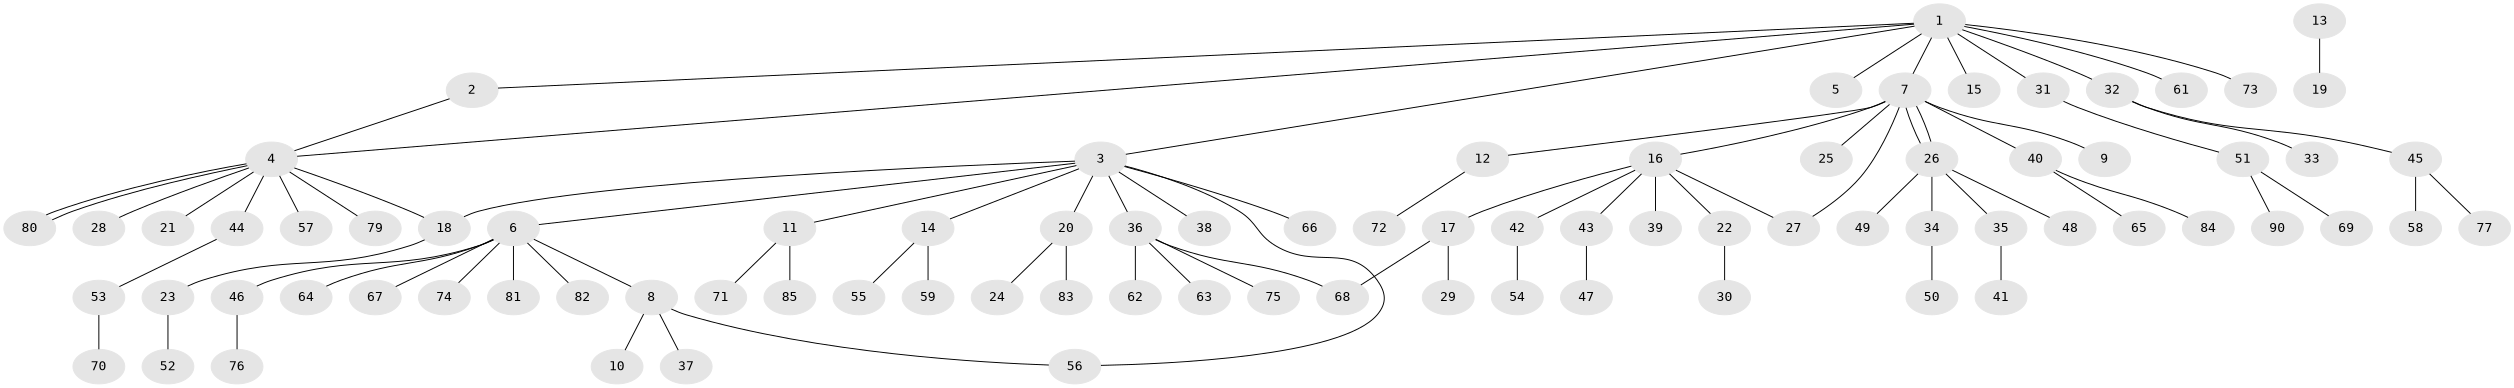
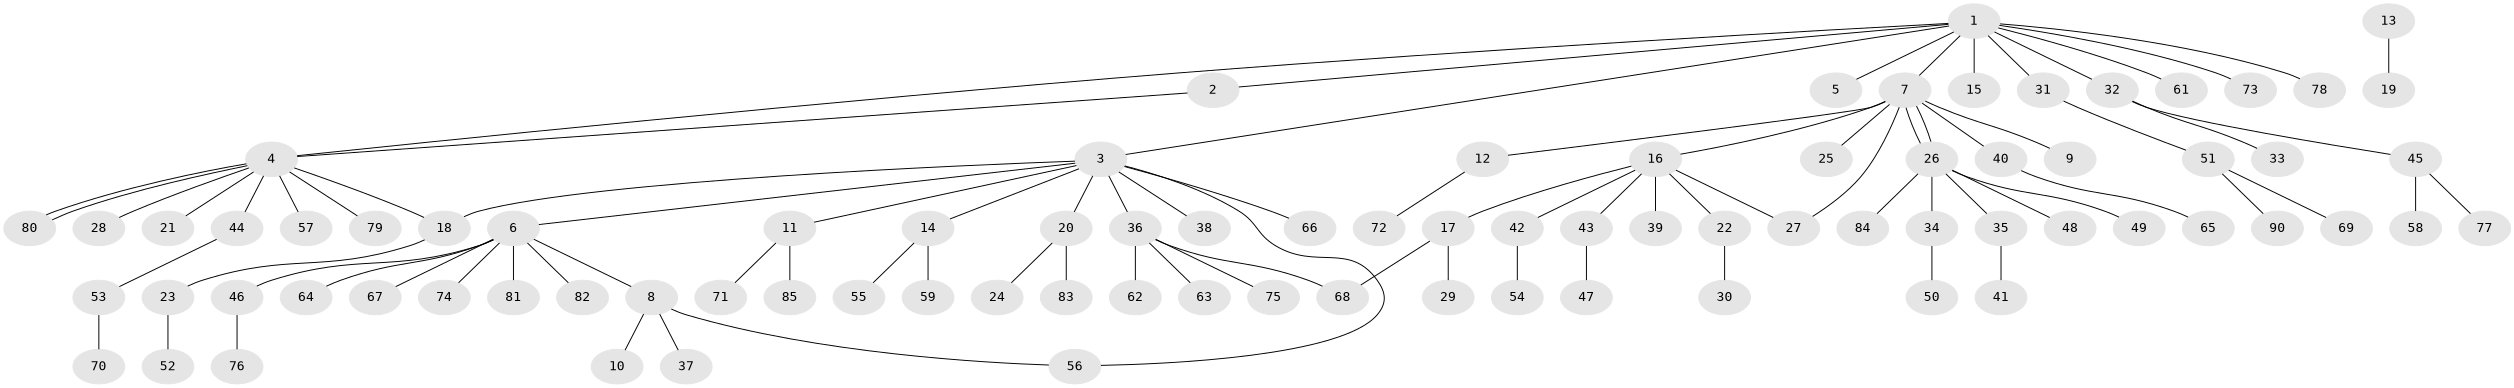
node "78": added
edge "40" -- "84": now "26" -- "84"
